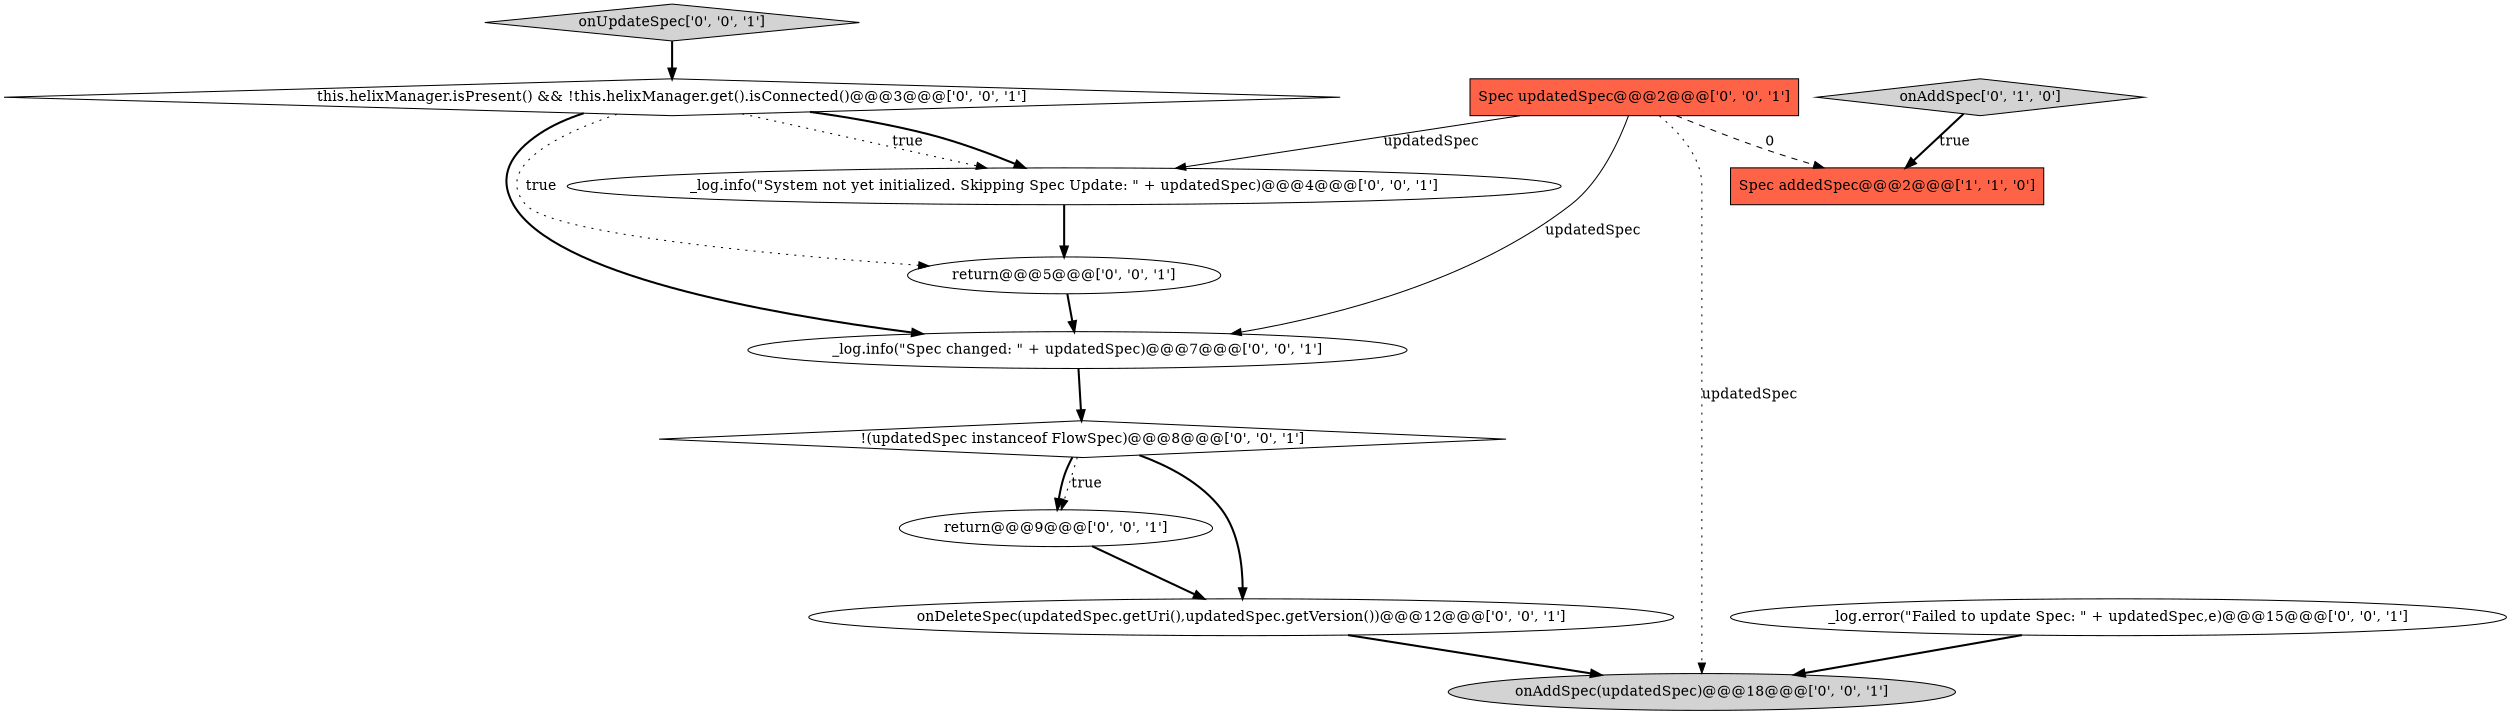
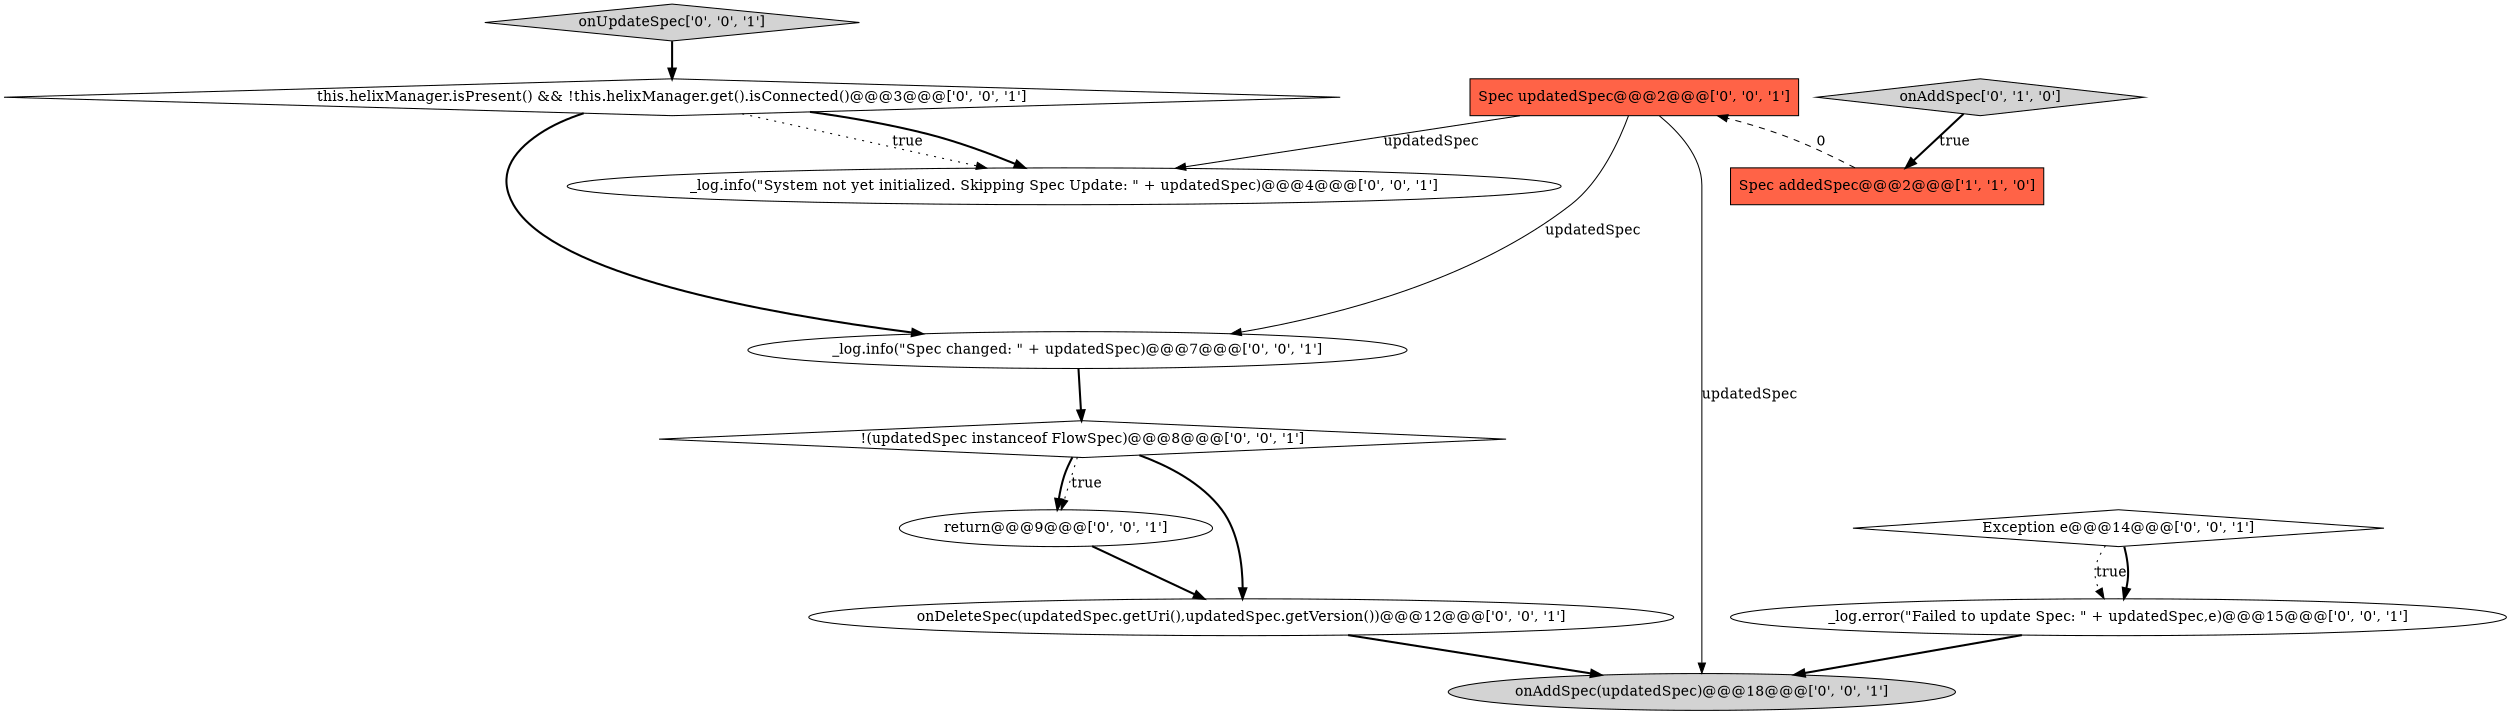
edge "Spec updatedSpec@@@2@@@['0', '0', '1']" -> "Spec addedSpec@@@2@@@['1', '1', '0']": reversed
node "return@@@5@@@['0', '0', '1']": removed
edge "Spec updatedSpec@@@2@@@['0', '0', '1']" -> "onAddSpec(updatedSpec)@@@18@@@['0', '0', '1']": style dotted -> solid
node "Exception e@@@14@@@['0', '0', '1']": added
